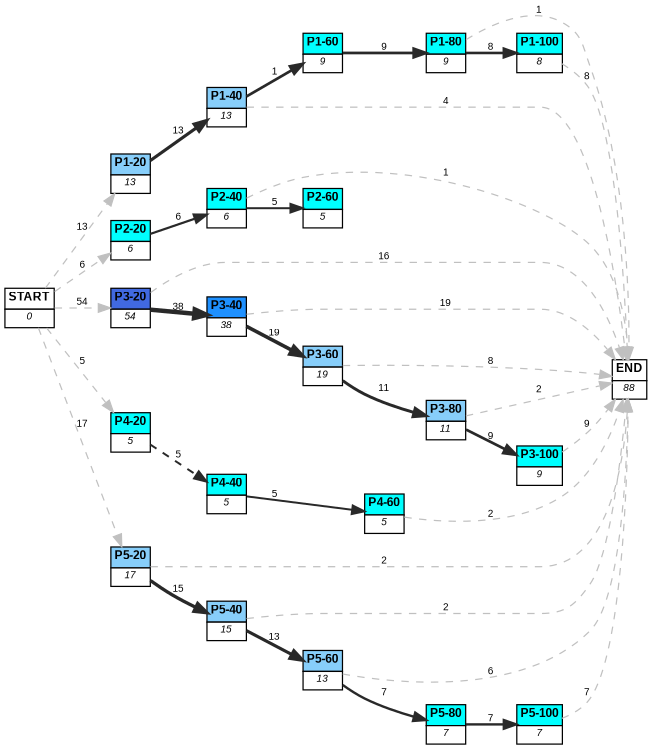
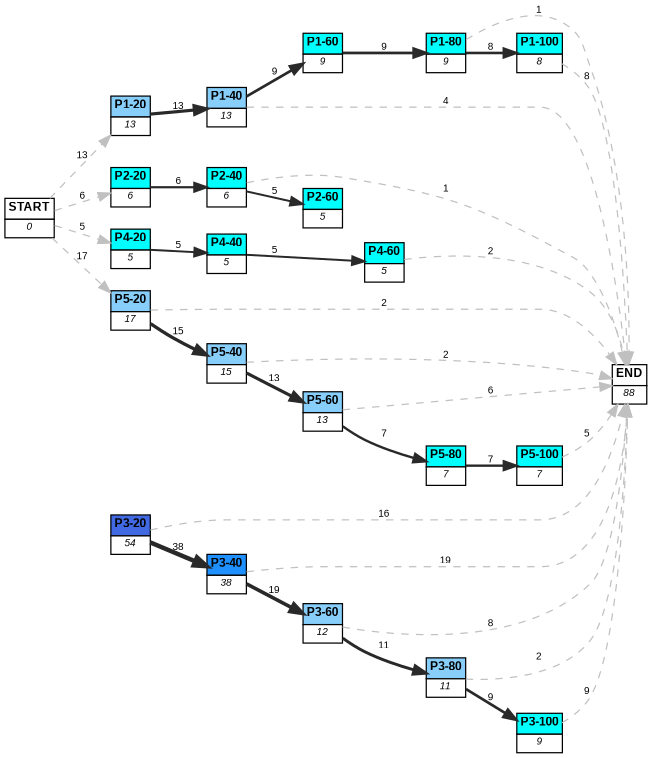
edge "P1-40" -> "P1-60": label "1" -> "9"
edge "START" -> "P3-20": removed, label "54"
node "P3-60": text "19" -> "12"
edge "P4-20" -> "P4-40": style dashed -> solid
edge "P5-100" -> "END": label "7" -> "5"
